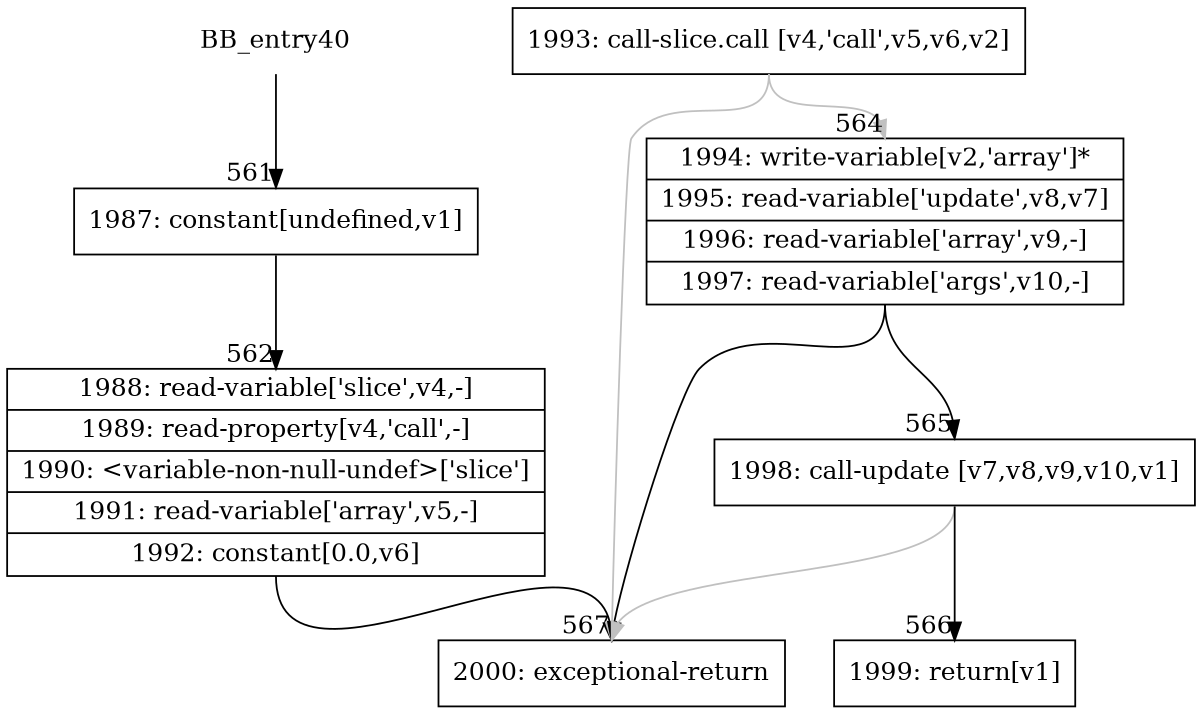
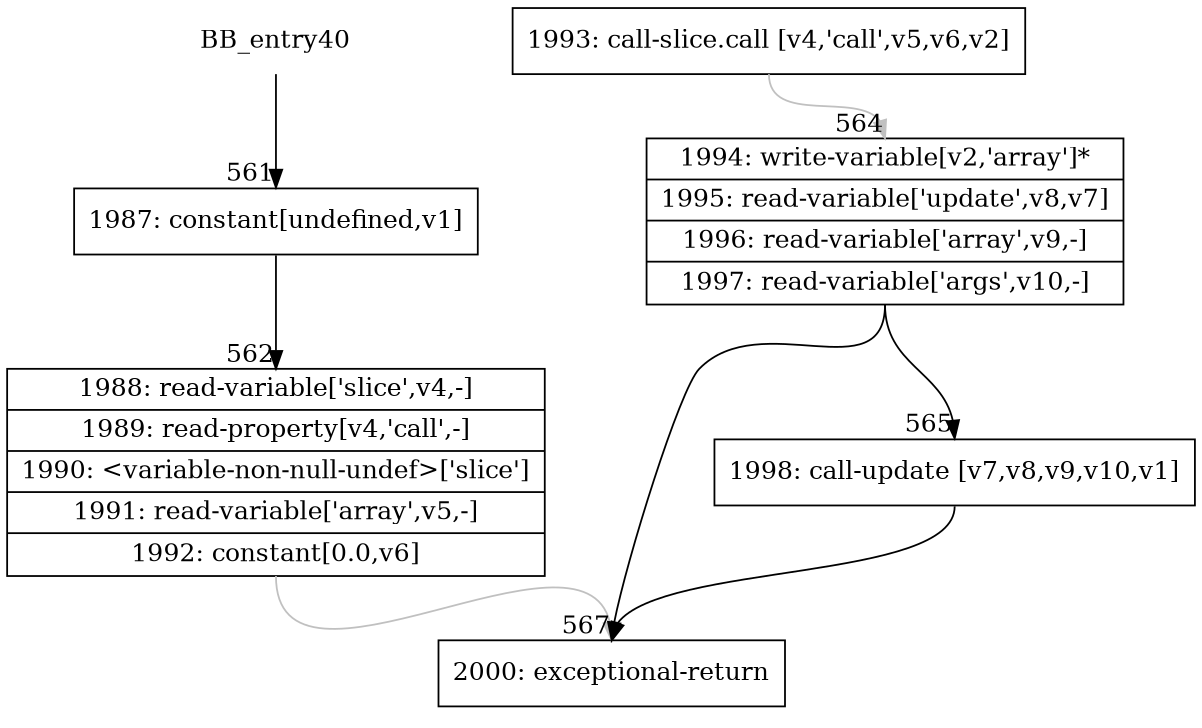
edge "1993: call-slice.call [v4,'call',v5,v6,v2]" -> "2000: exceptional-return": removed
edge "1998: call-update [v7,v8,v9,v10,v1]" -> "2000: exceptional-return": color gray -> black
edge "1988: read-variable['slice',v4,-]" -> "2000: exceptional-return": color black -> gray
node "1999: return[v1]": removed
